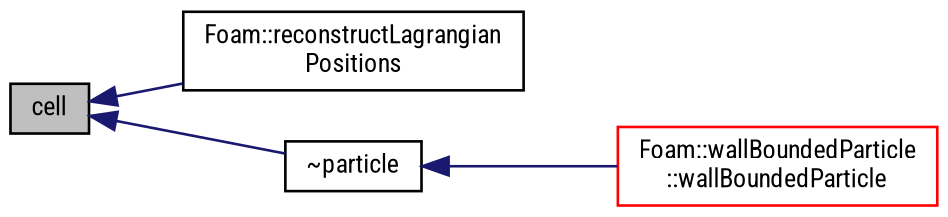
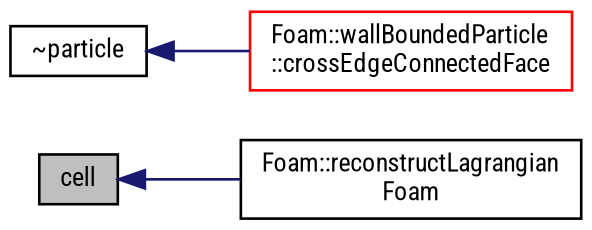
node "Foam::reconstructLagrangian Positions": label "Foam::reconstructLagrangian Positions" -> "Foam::reconstructLagrangian Foam"
edge "~particle" -> "cell": removed
node "Foam::wallBoundedParticle ::wallBoundedParticle": label "Foam::wallBoundedParticle ::wallBoundedParticle" -> "Foam::wallBoundedParticle ::crossEdgeConnectedFace"
